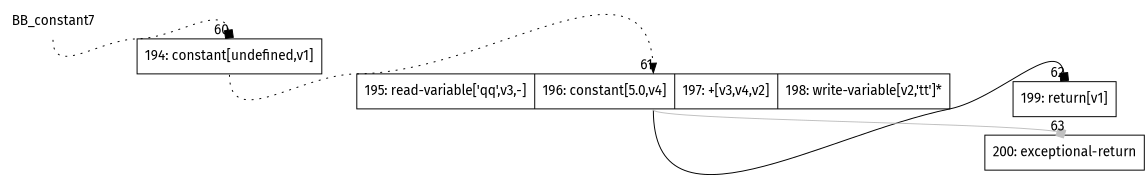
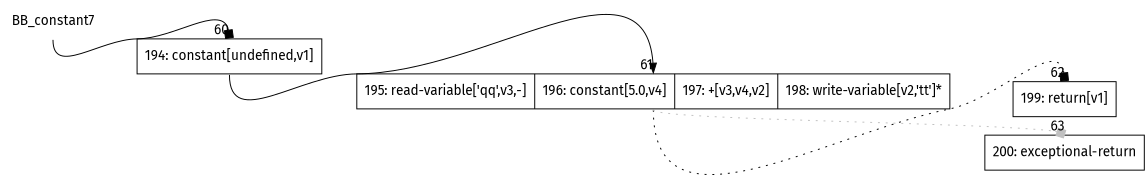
edge "BB_constant7" -> "194: constant[undefined,v1]": style dotted -> solid
edge "194: constant[undefined,v1]" -> "195: read-variable['qq',v3,-]": style dotted -> solid
edge "195: read-variable['qq',v3,-]" -> "200: exceptional-return": style solid -> dotted
edge "195: read-variable['qq',v3,-]" -> "199: return[v1]": style solid -> dotted
